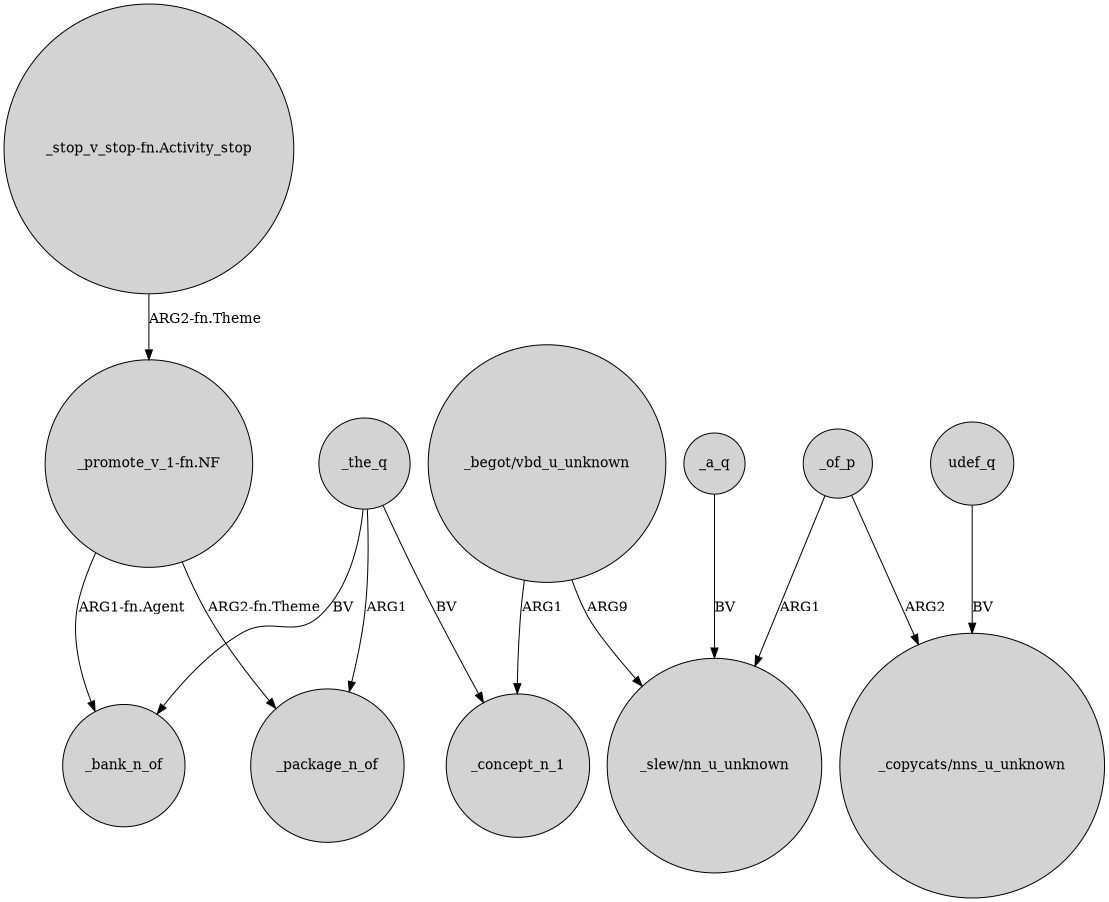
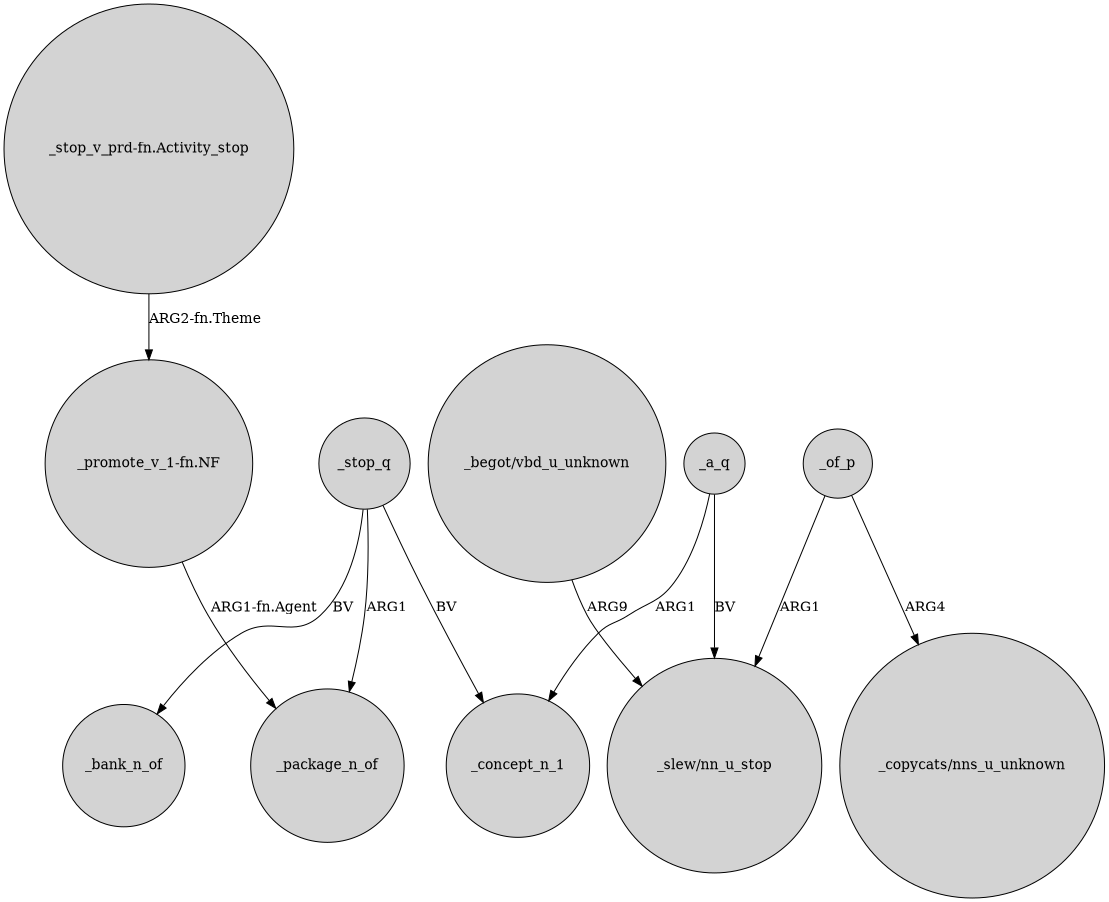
node "_stop_v_stop-fn.Activity_stop": label "_stop_v_stop-fn.Activity_stop" -> "_stop_v_prd-fn.Activity_stop"
node "_the_q": label "_the_q" -> "_stop_q"
node "udef_q": removed
edge "_promote_v_1-fn.NF" -> "_package_n_of": label "ARG2-fn.Theme" -> "ARG1-fn.Agent"
edge "_of_p" -> "_copycats/nns_u_unknown": label "ARG2" -> "ARG4"
edge "_promote_v_1-fn.NF" -> "_bank_n_of": removed, label "ARG1-fn.Agent"
edge "_begot/vbd_u_unknown" -> "_concept_n_1": now "_a_q" -> "_concept_n_1"
node "_slew/nn_u_unknown": label "_slew/nn_u_unknown" -> "_slew/nn_u_stop"
